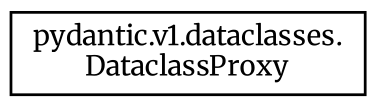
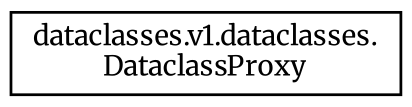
node "pydantic.v1.dataclasses. DataclassProxy": label "pydantic.v1.dataclasses. DataclassProxy" -> "dataclasses.v1.dataclasses. DataclassProxy"
